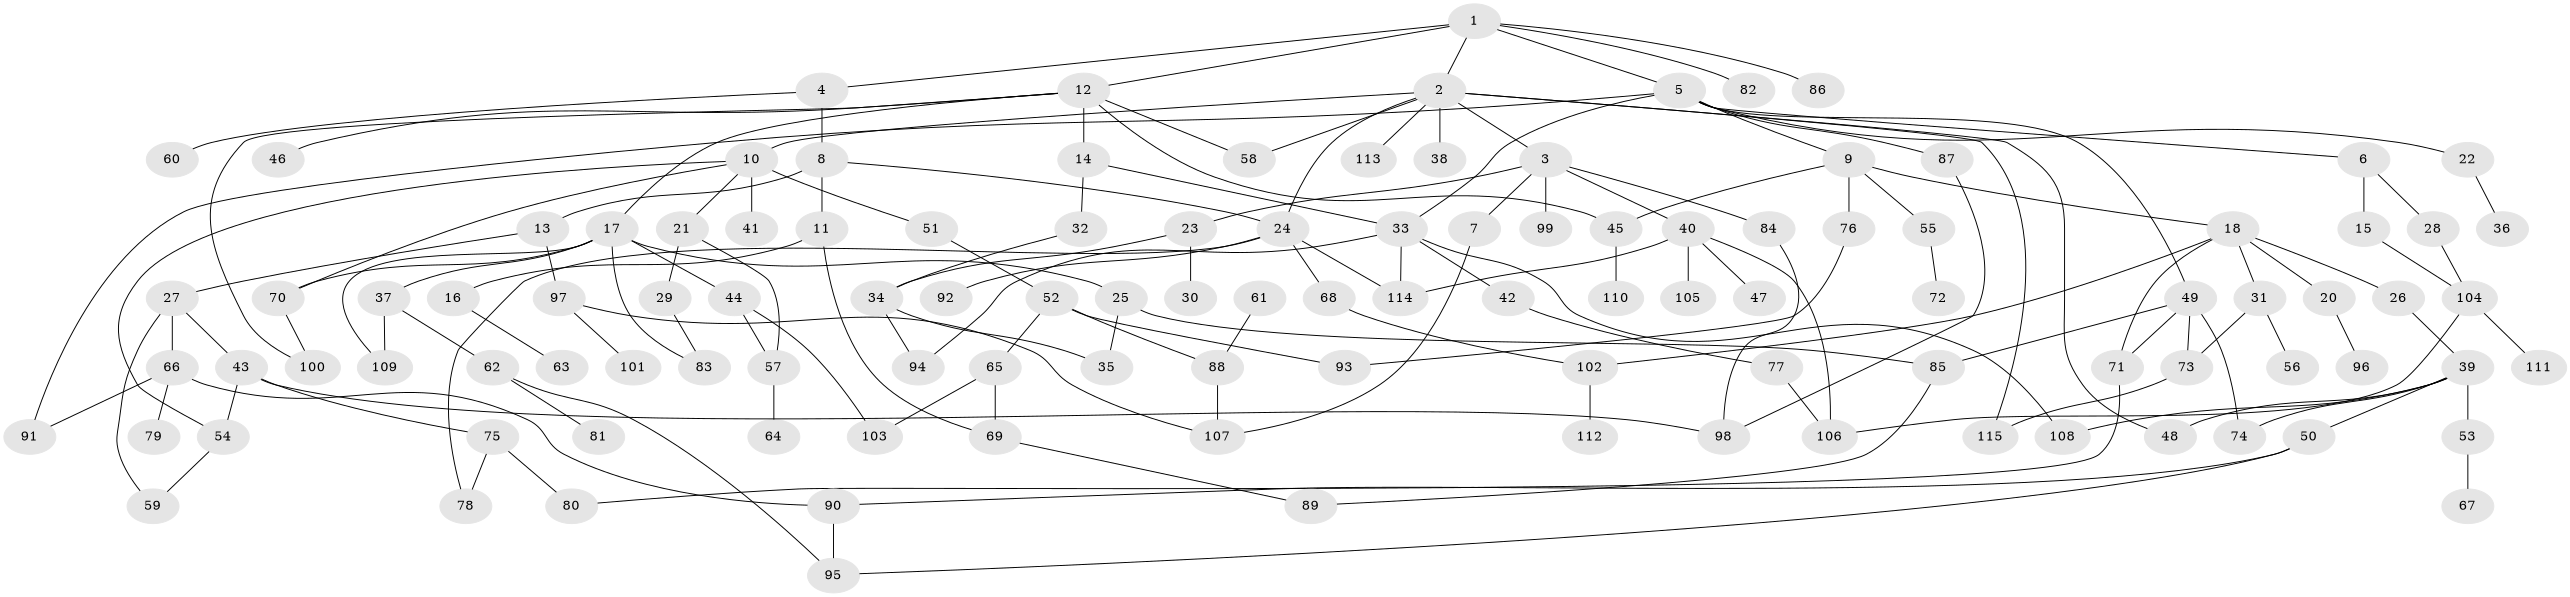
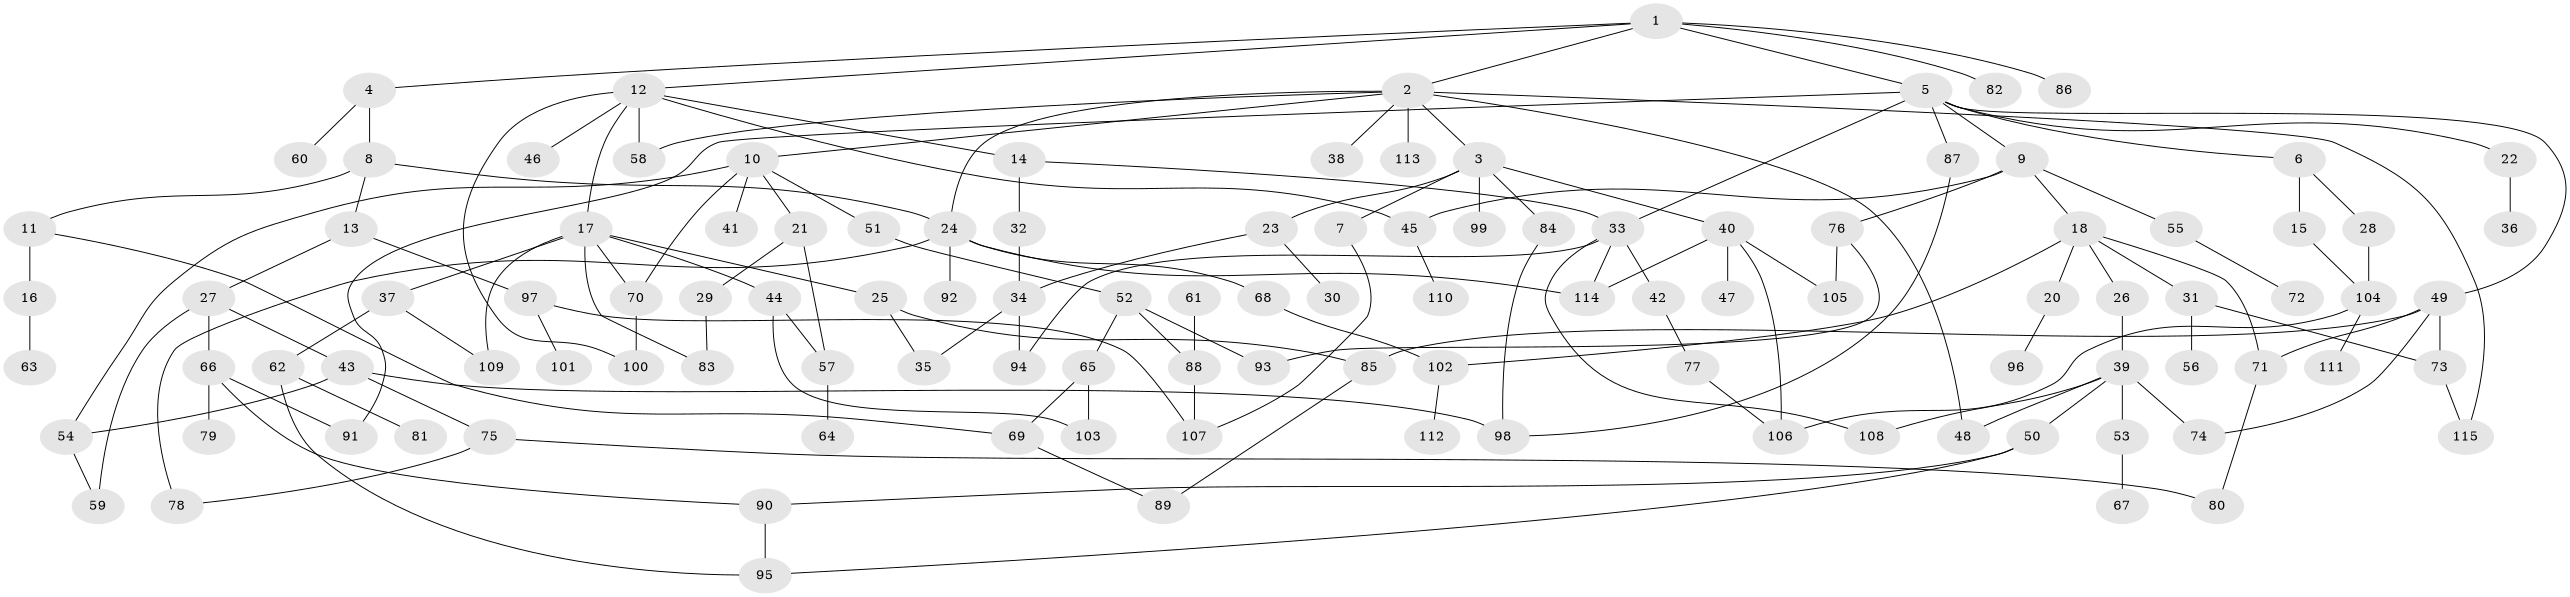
edge "76" -- "105": added
